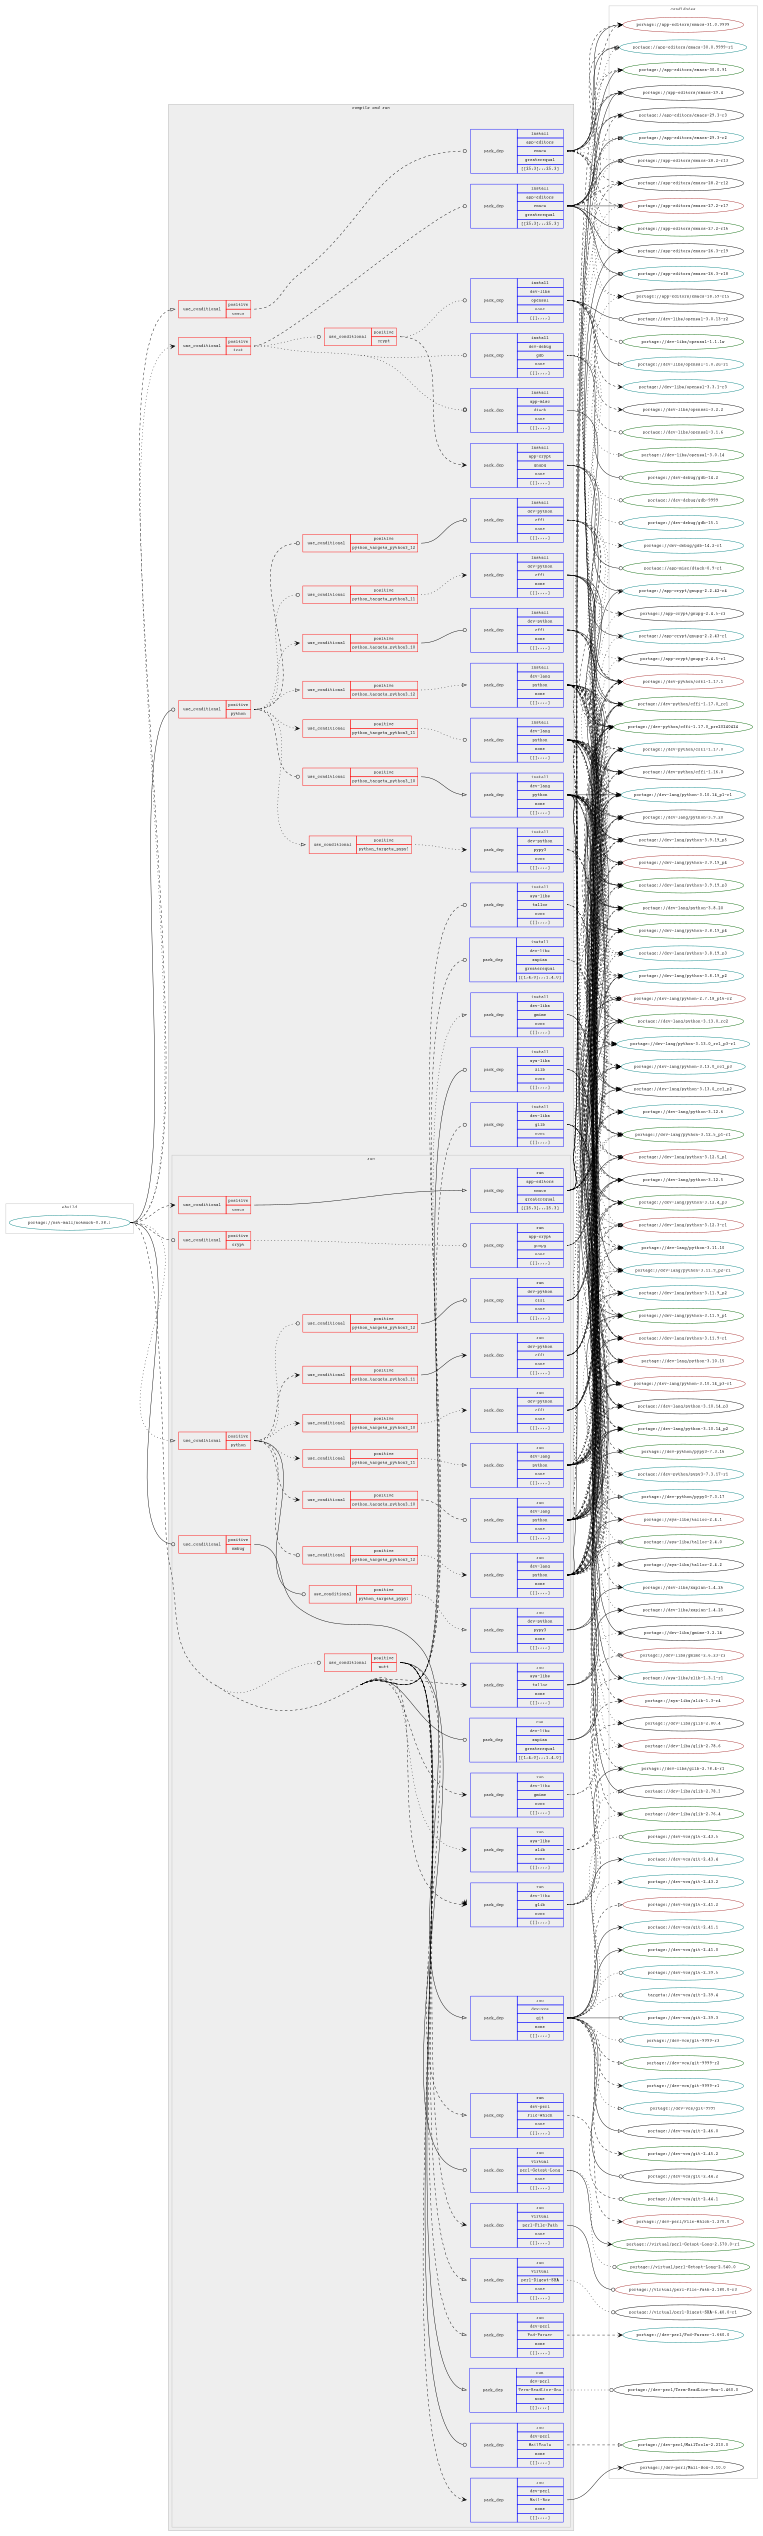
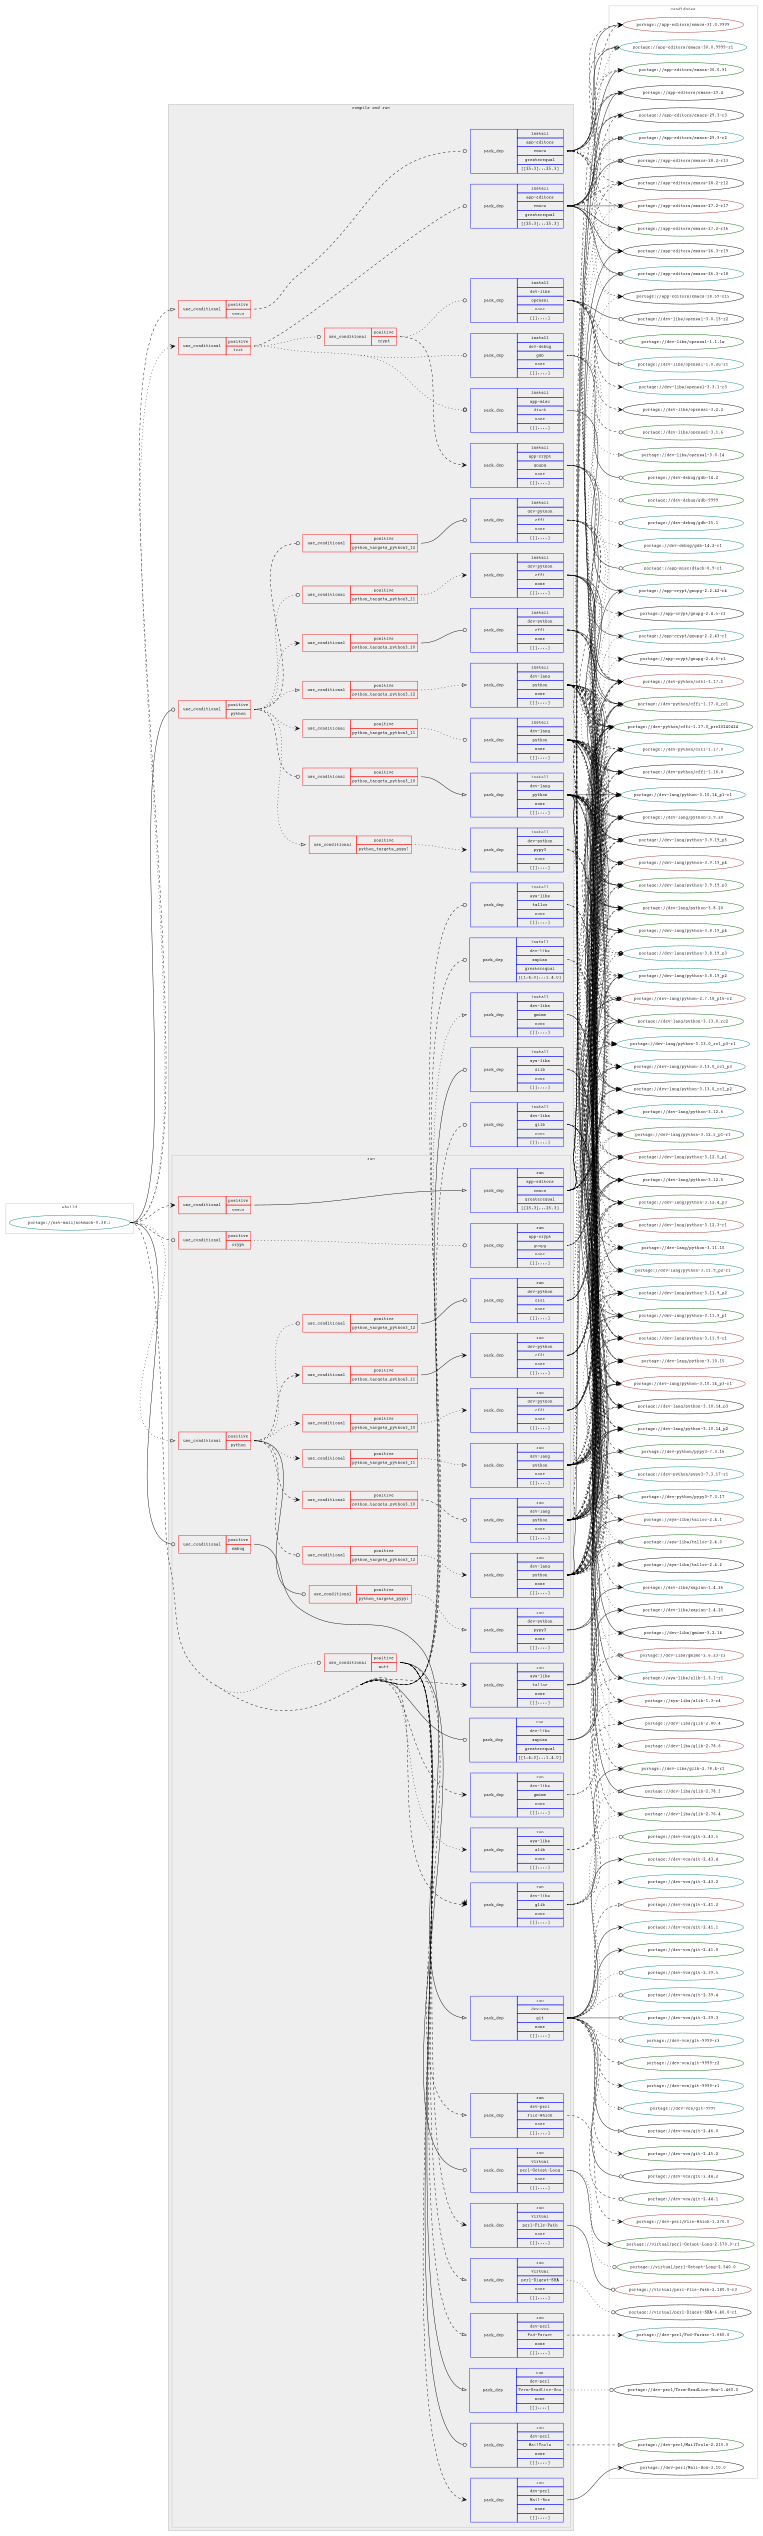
node "portage://dev-vcs/git-2.43.4": color teal -> darkgreen
node "targets://dev-vcs/git-2.39.4": label "targets://dev-vcs/git-2.39.4" -> "portage://dev-vcs/git-2.39.4"
